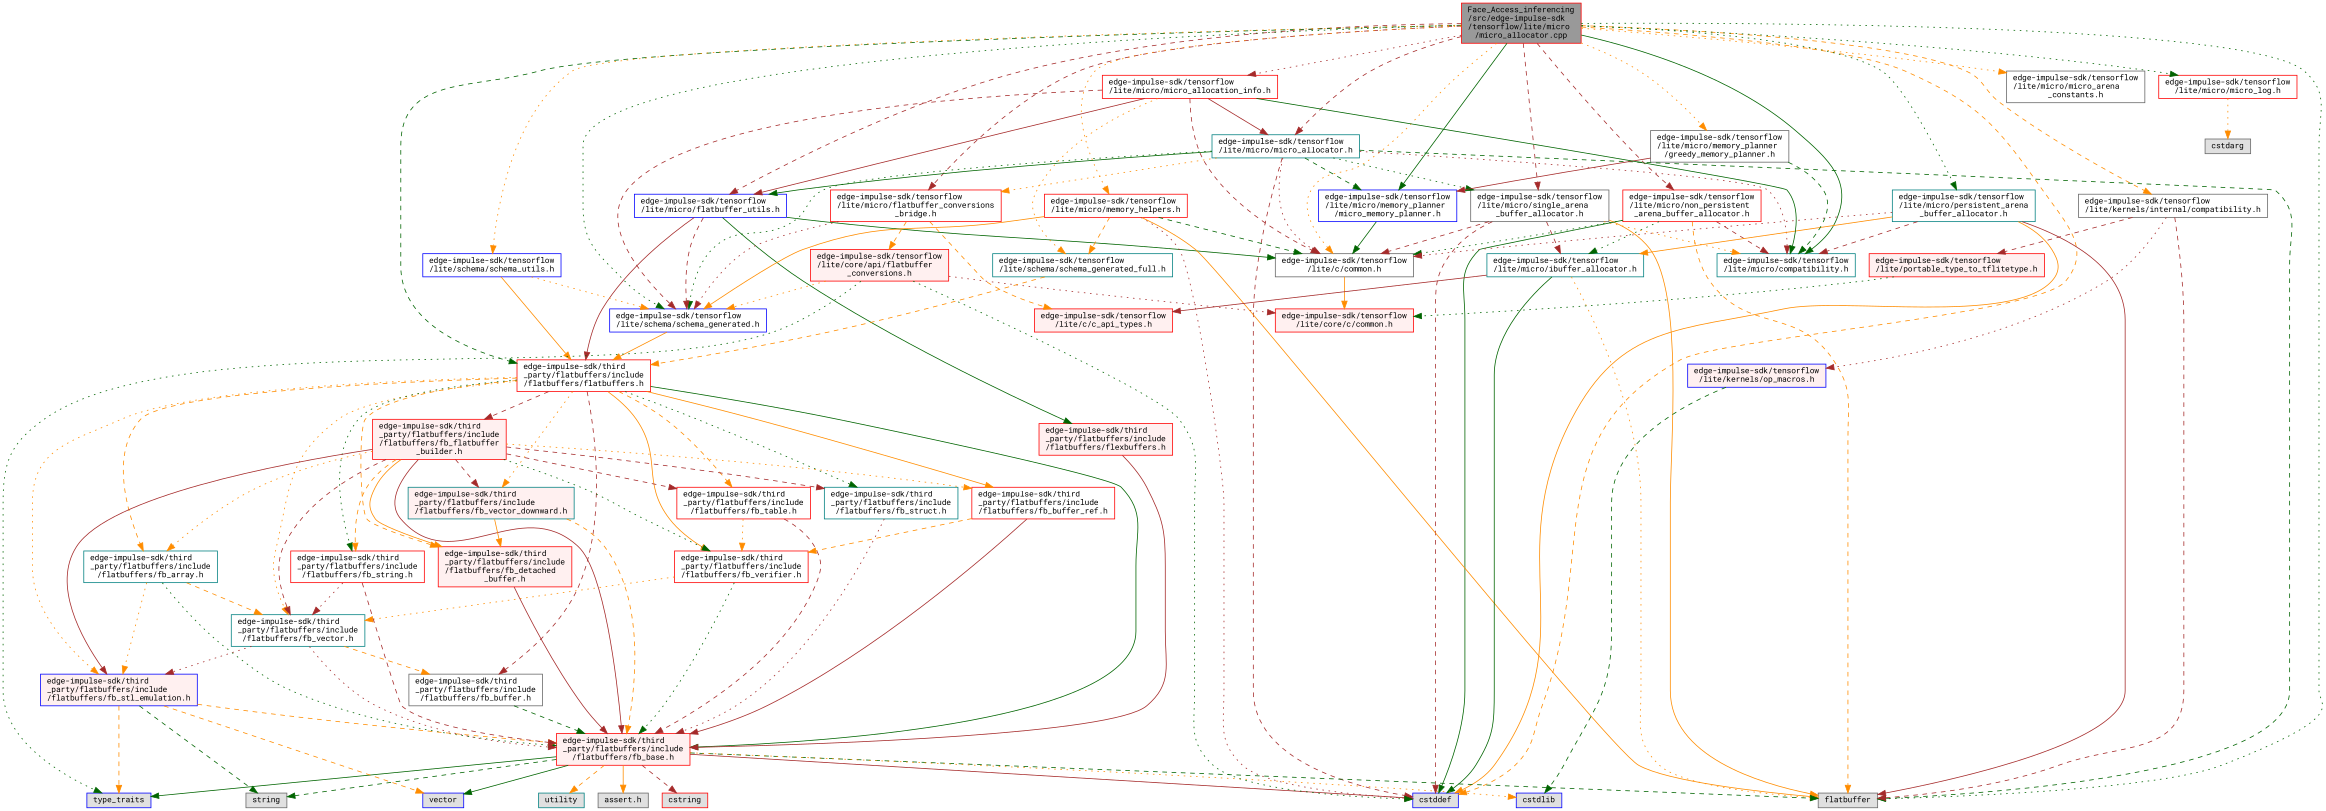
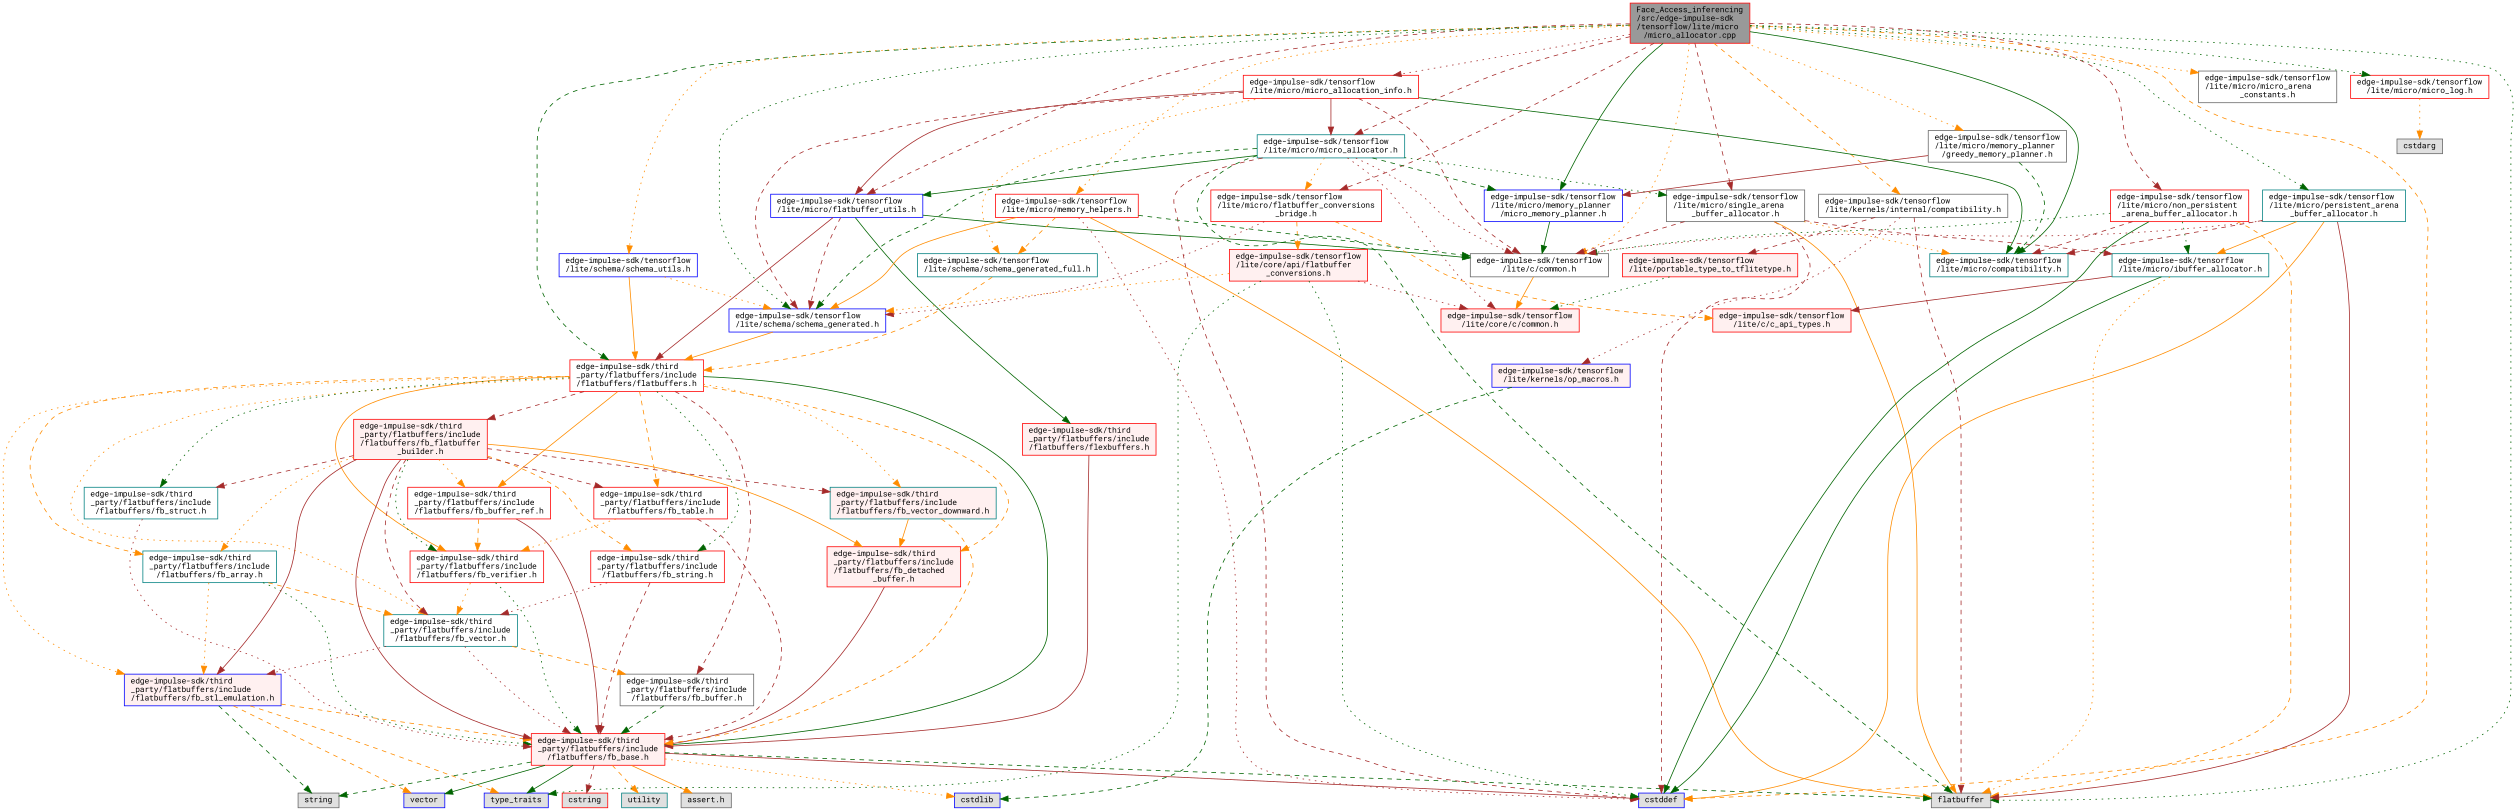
edge "edge-impulse-sdk/tensorflow /lite/micro/micro_allocator.h" -> "edge-impulse-sdk/tensorflow /lite/micro/compatibility.h": now "edge-impulse-sdk/tensorflow /lite/micro/micro_allocator.h" -> "edge-impulse-sdk/tensorflow /lite/core/c/common.h"
edge "edge-impulse-sdk/tensorflow /lite/micro/micro_allocator.h" -> "edge-impulse-sdk/tensorflow /lite/schema/schema_generated.h": style dotted -> dashed
